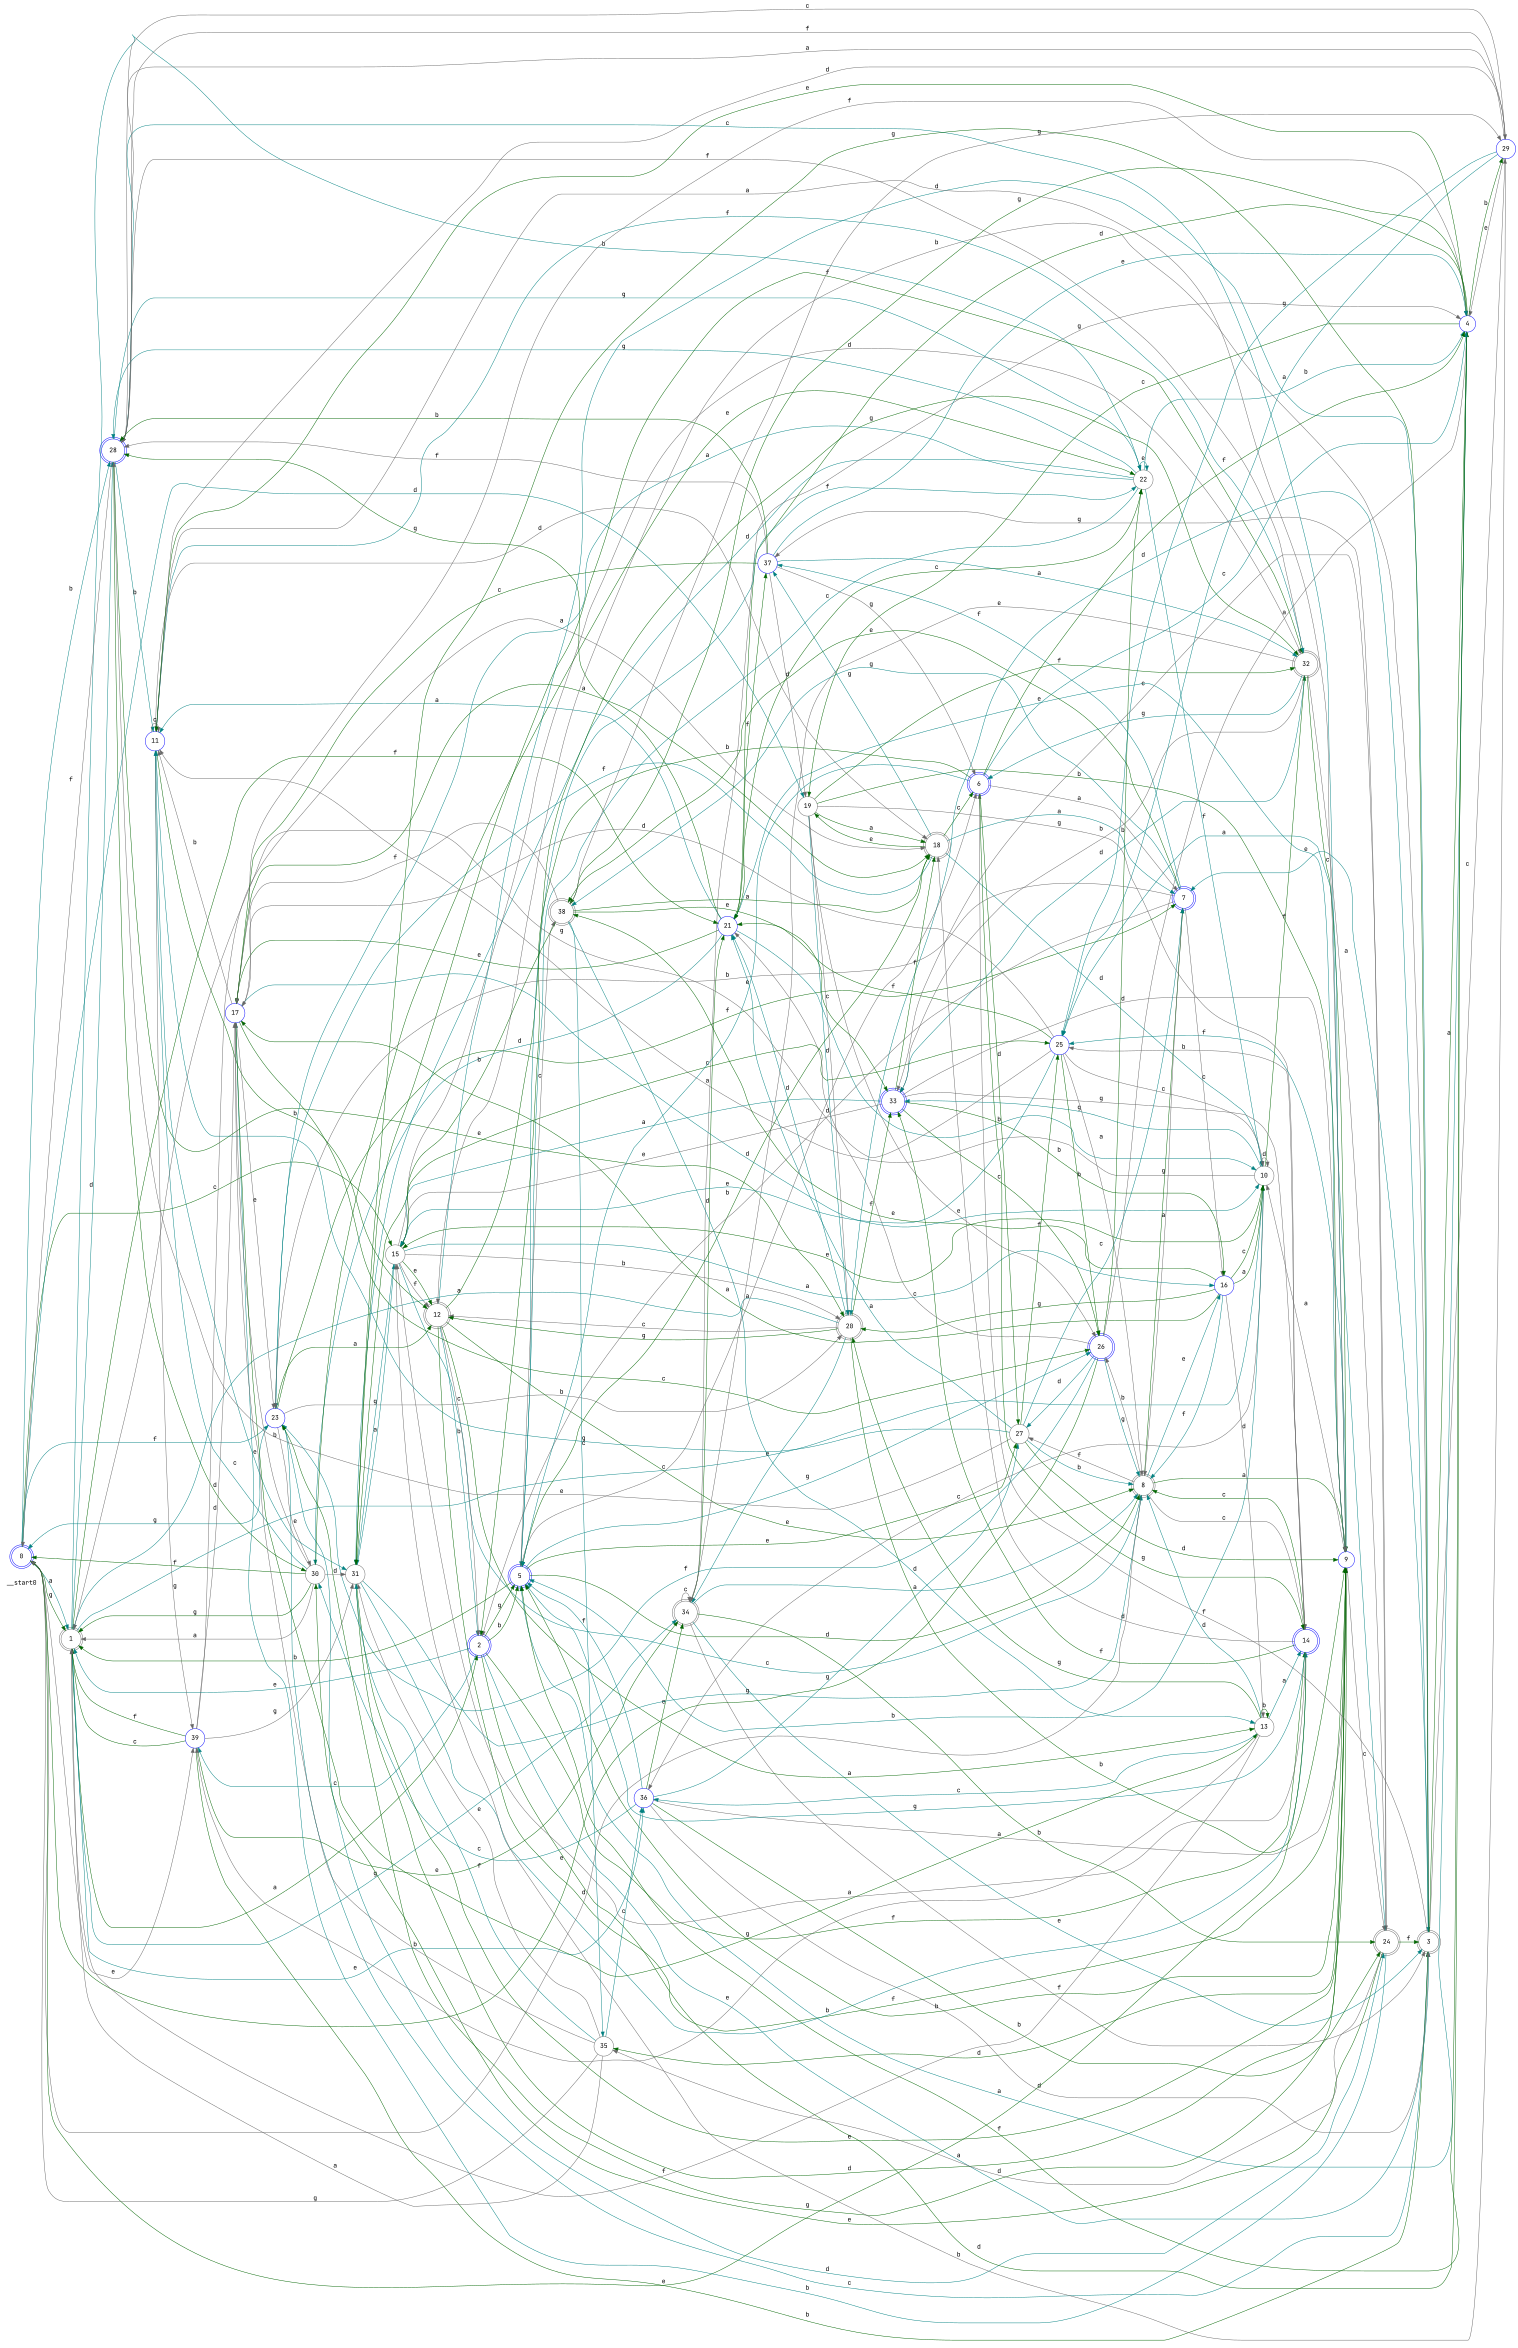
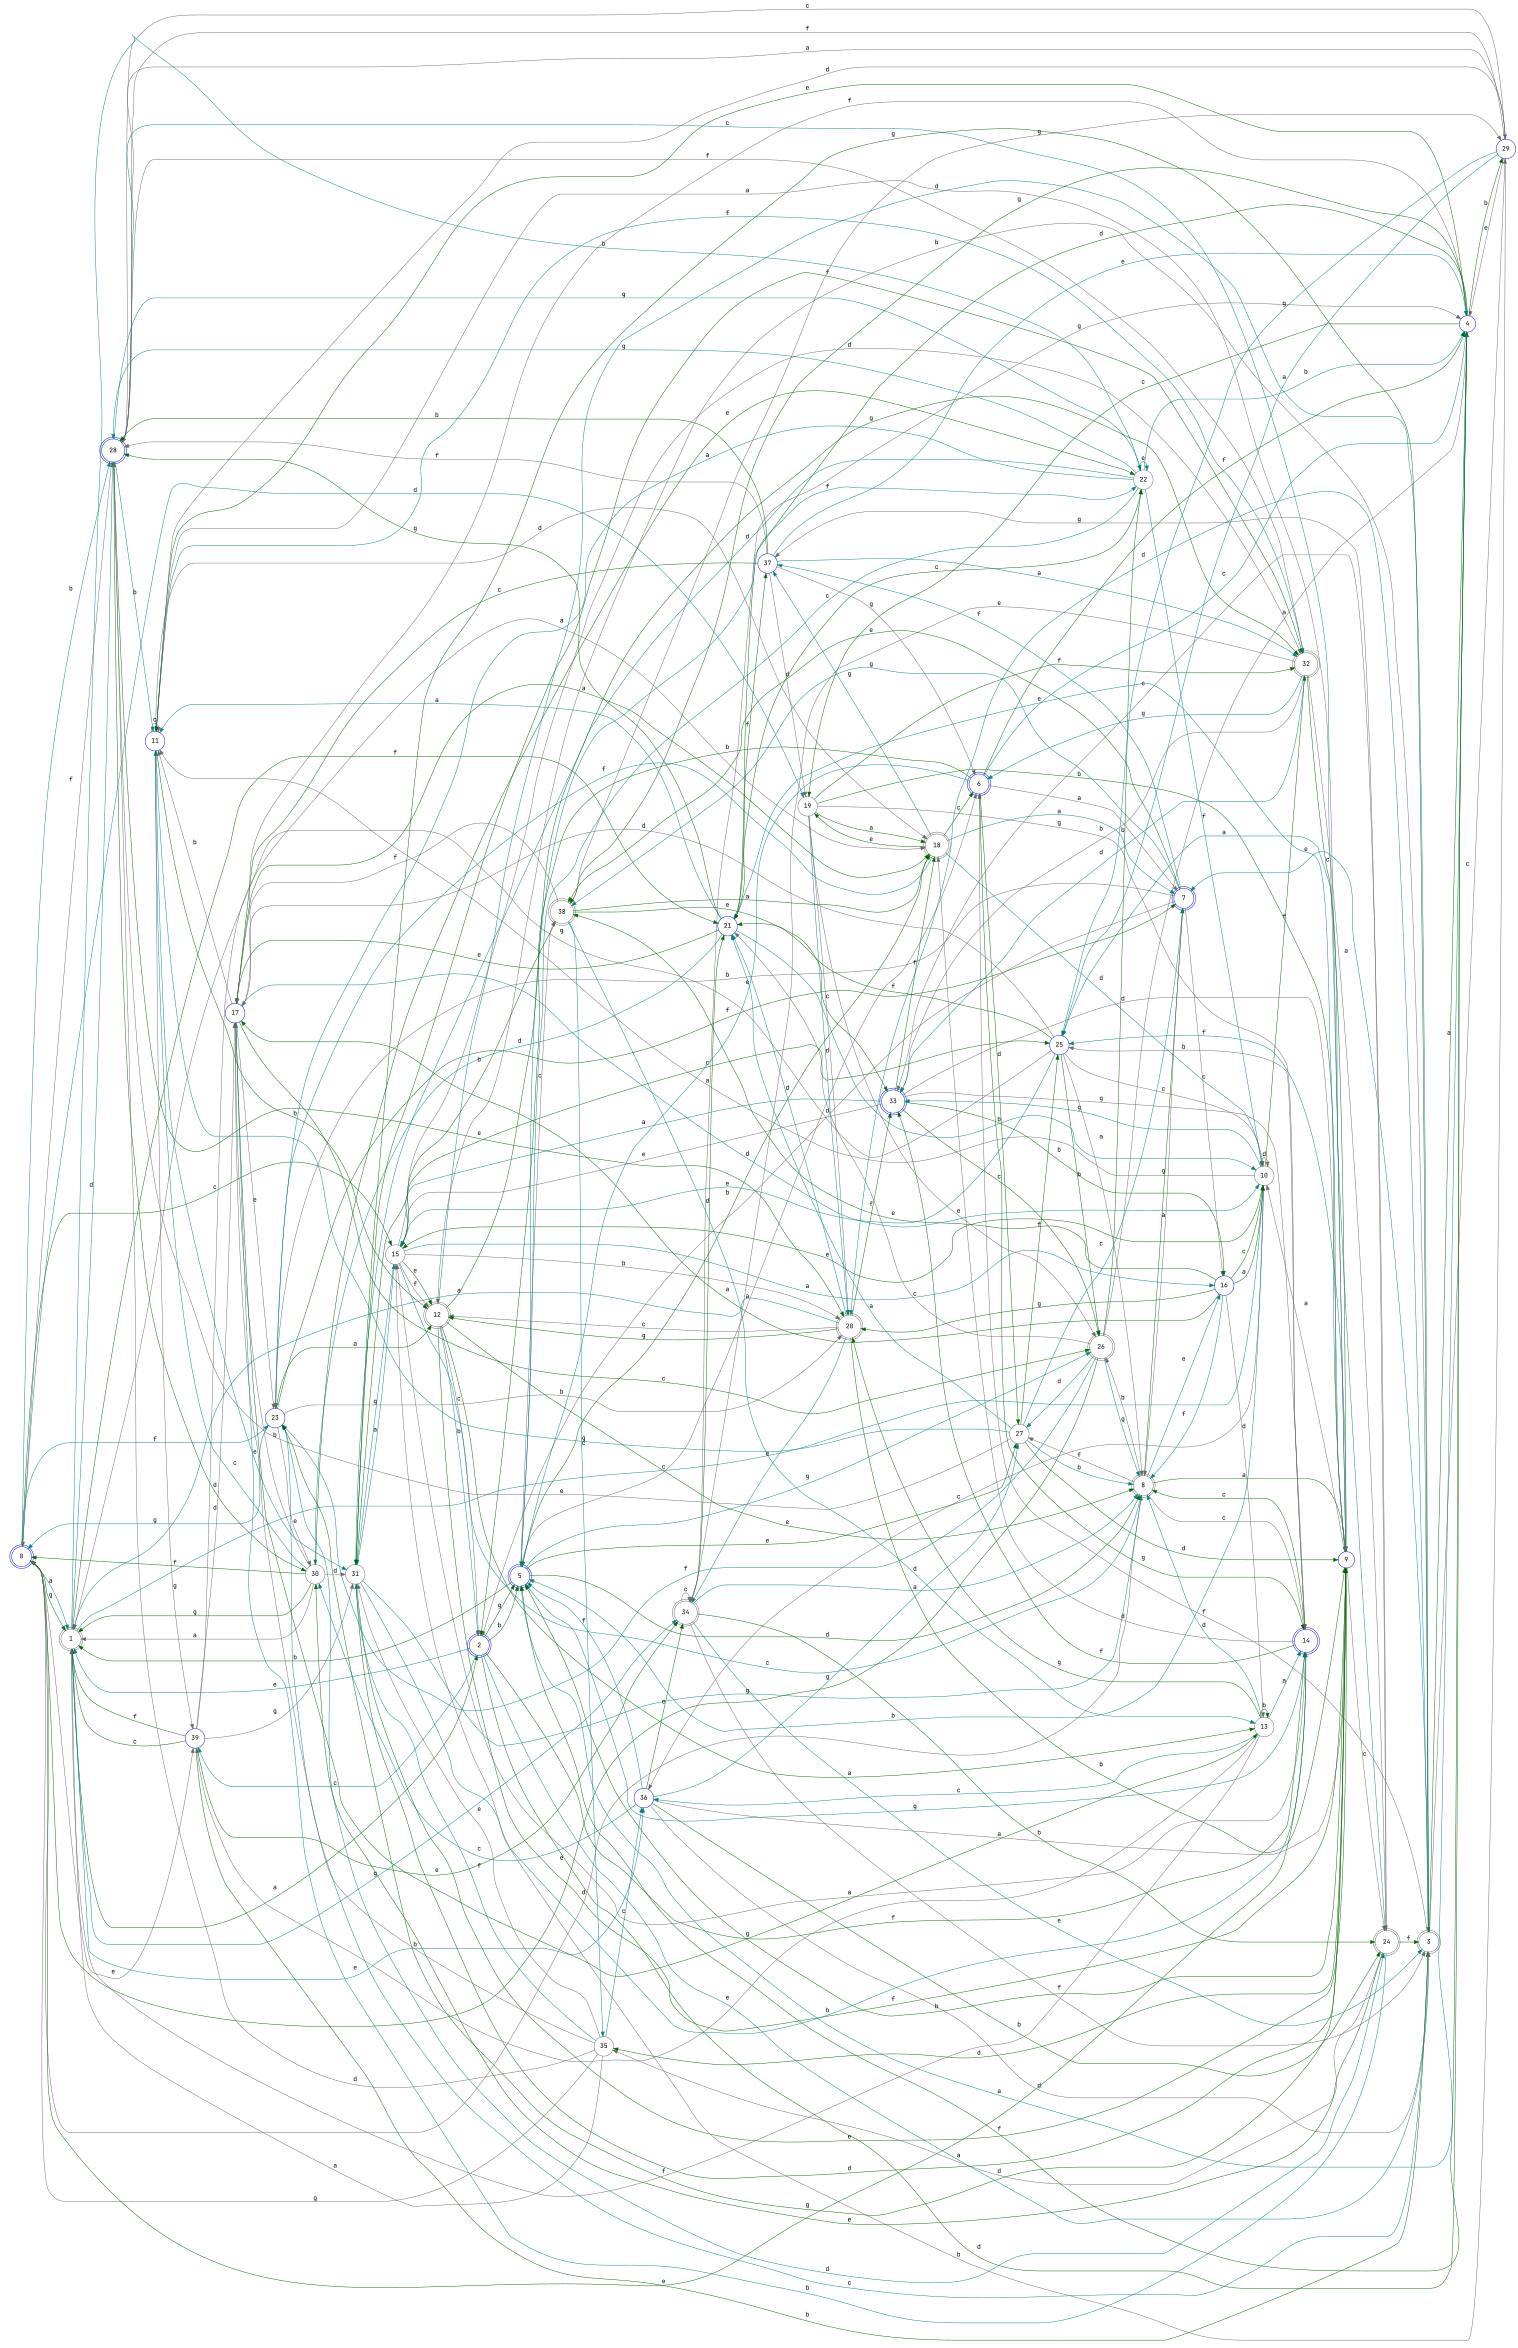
node "26": color blue -> gray40
edge "35" -> "28": added, label "d"
node "__start0": removed
